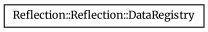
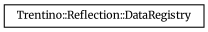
node "Reflection::Reflection::DataRegistry": label "Reflection::Reflection::DataRegistry" -> "Trentino::Reflection::DataRegistry"
